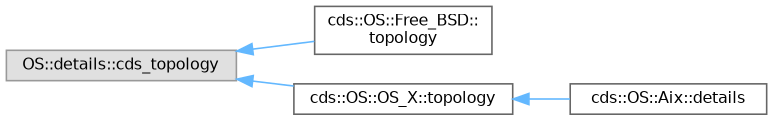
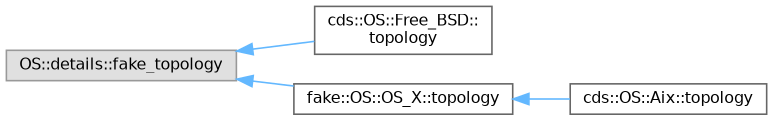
node "OS::details::cds_topology": label "OS::details::cds_topology" -> "OS::details::fake_topology"
node "cds::OS::OS_X::topology": label "cds::OS::OS_X::topology" -> "fake::OS::OS_X::topology"
node "cds::OS::Aix::details": label "cds::OS::Aix::details" -> "cds::OS::Aix::topology"
